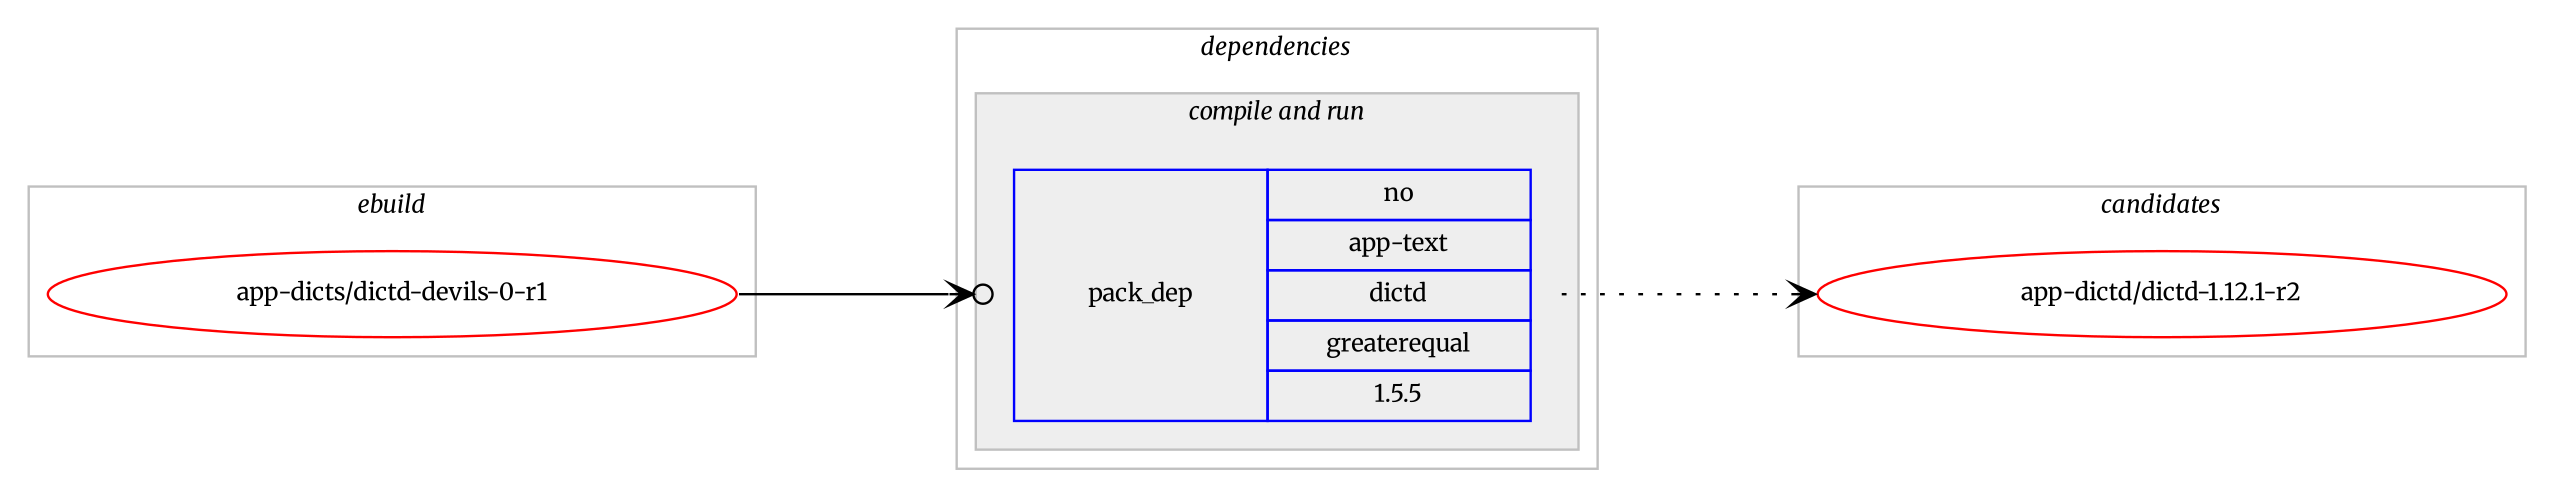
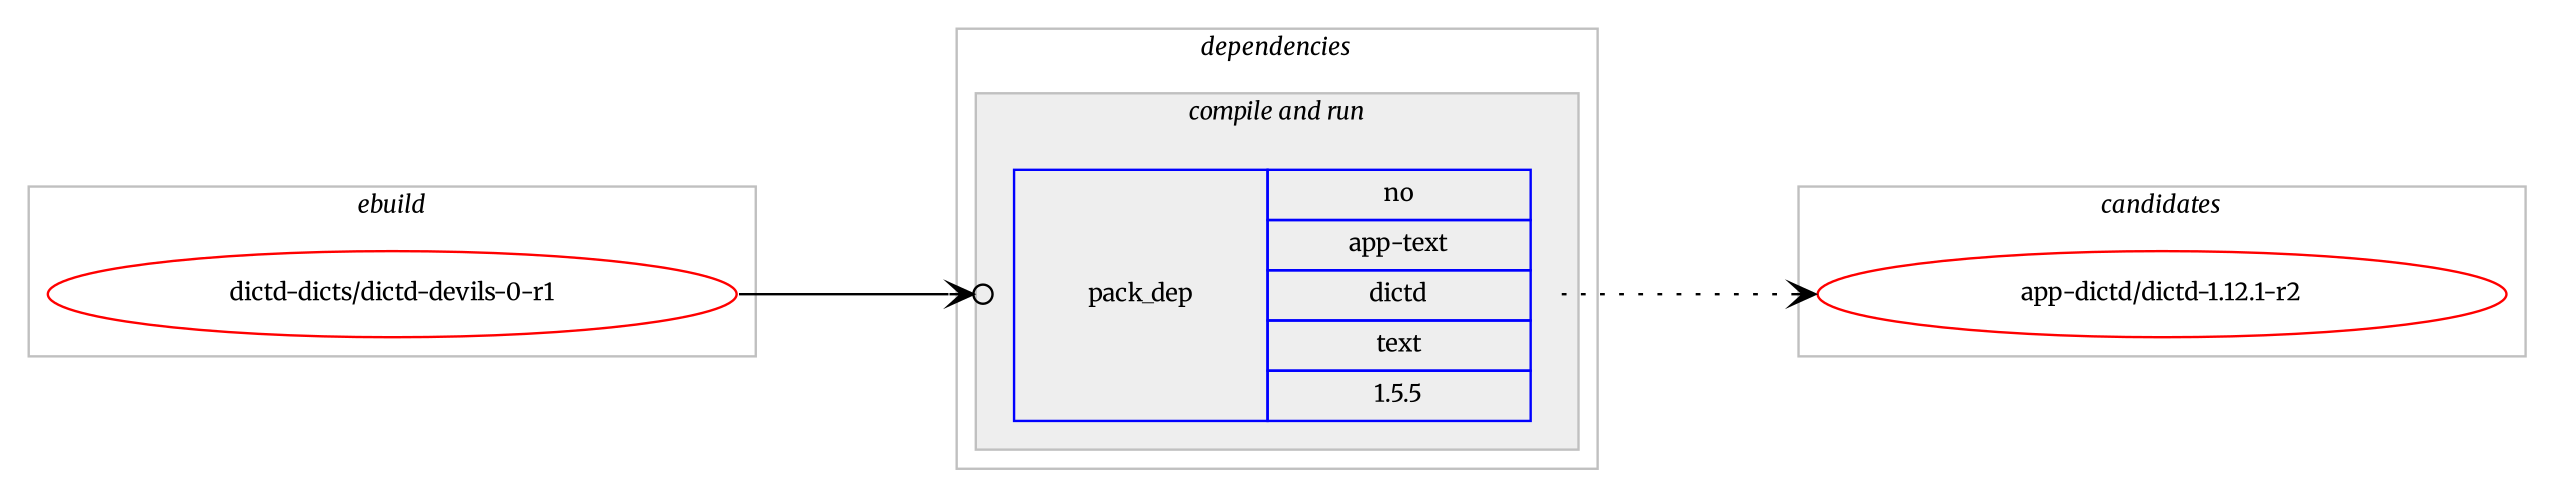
node "app-dicts/dictd-devils-0-r1": label "app-dicts/dictd-devils-0-r1" -> "dictd-dicts/dictd-devils-0-r1"
node "pack_dep": text "greaterequal" -> "text"
